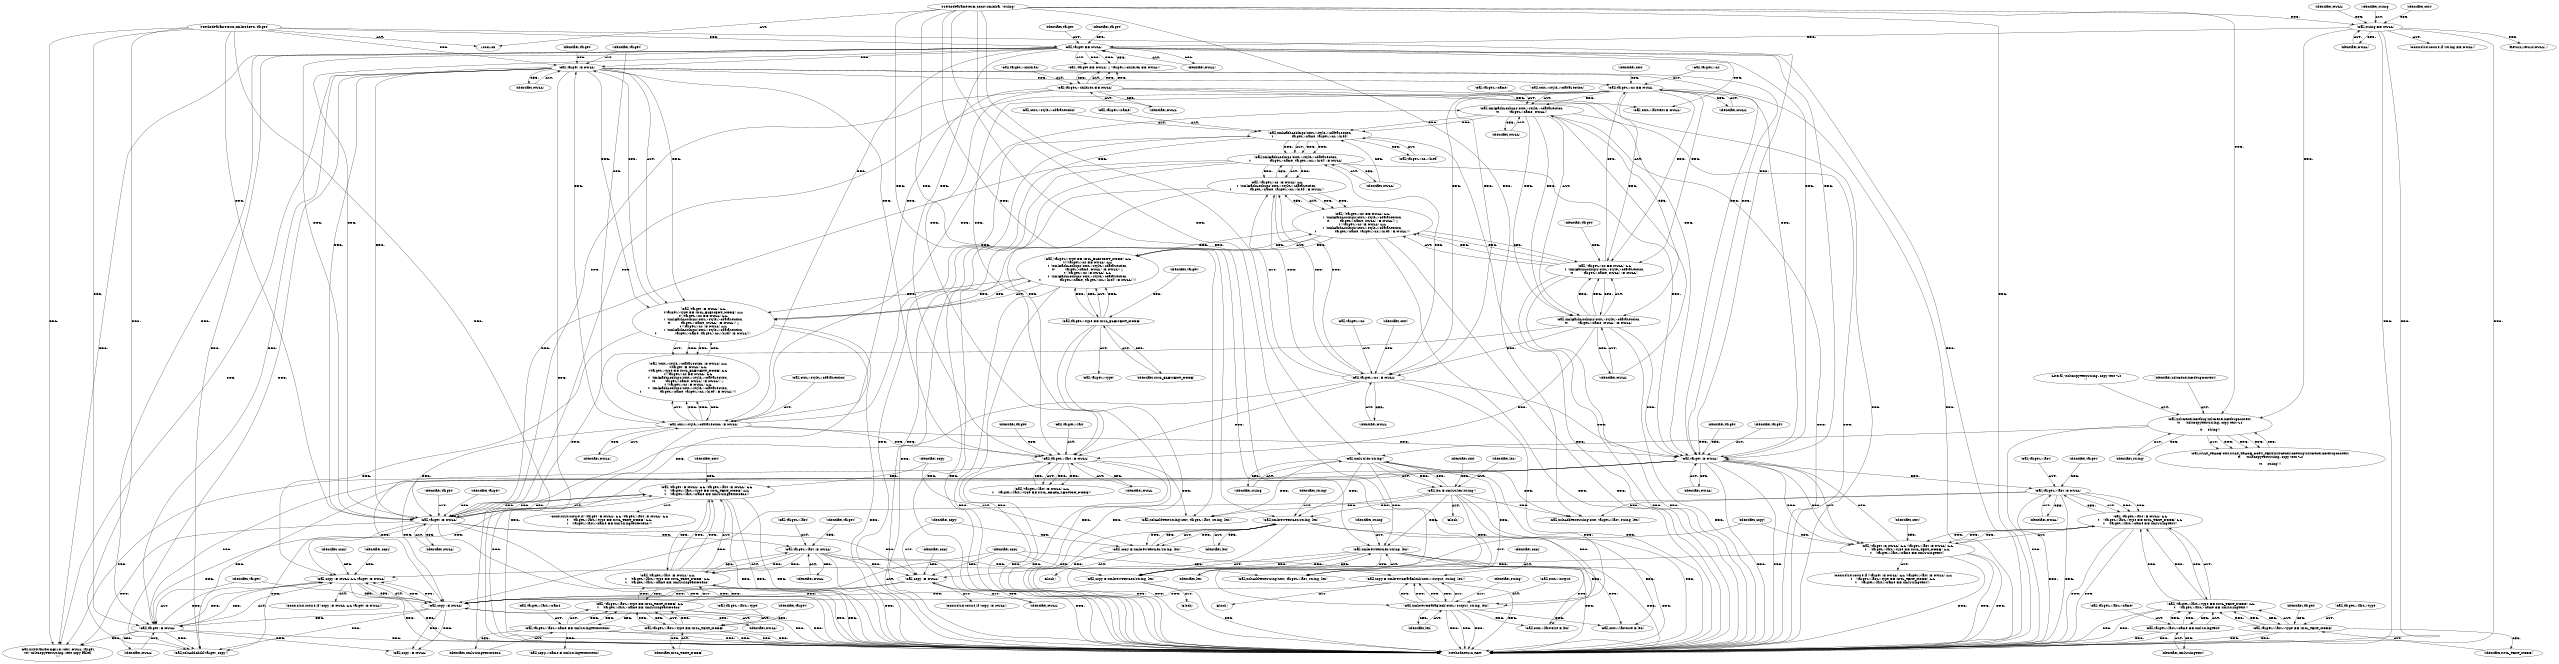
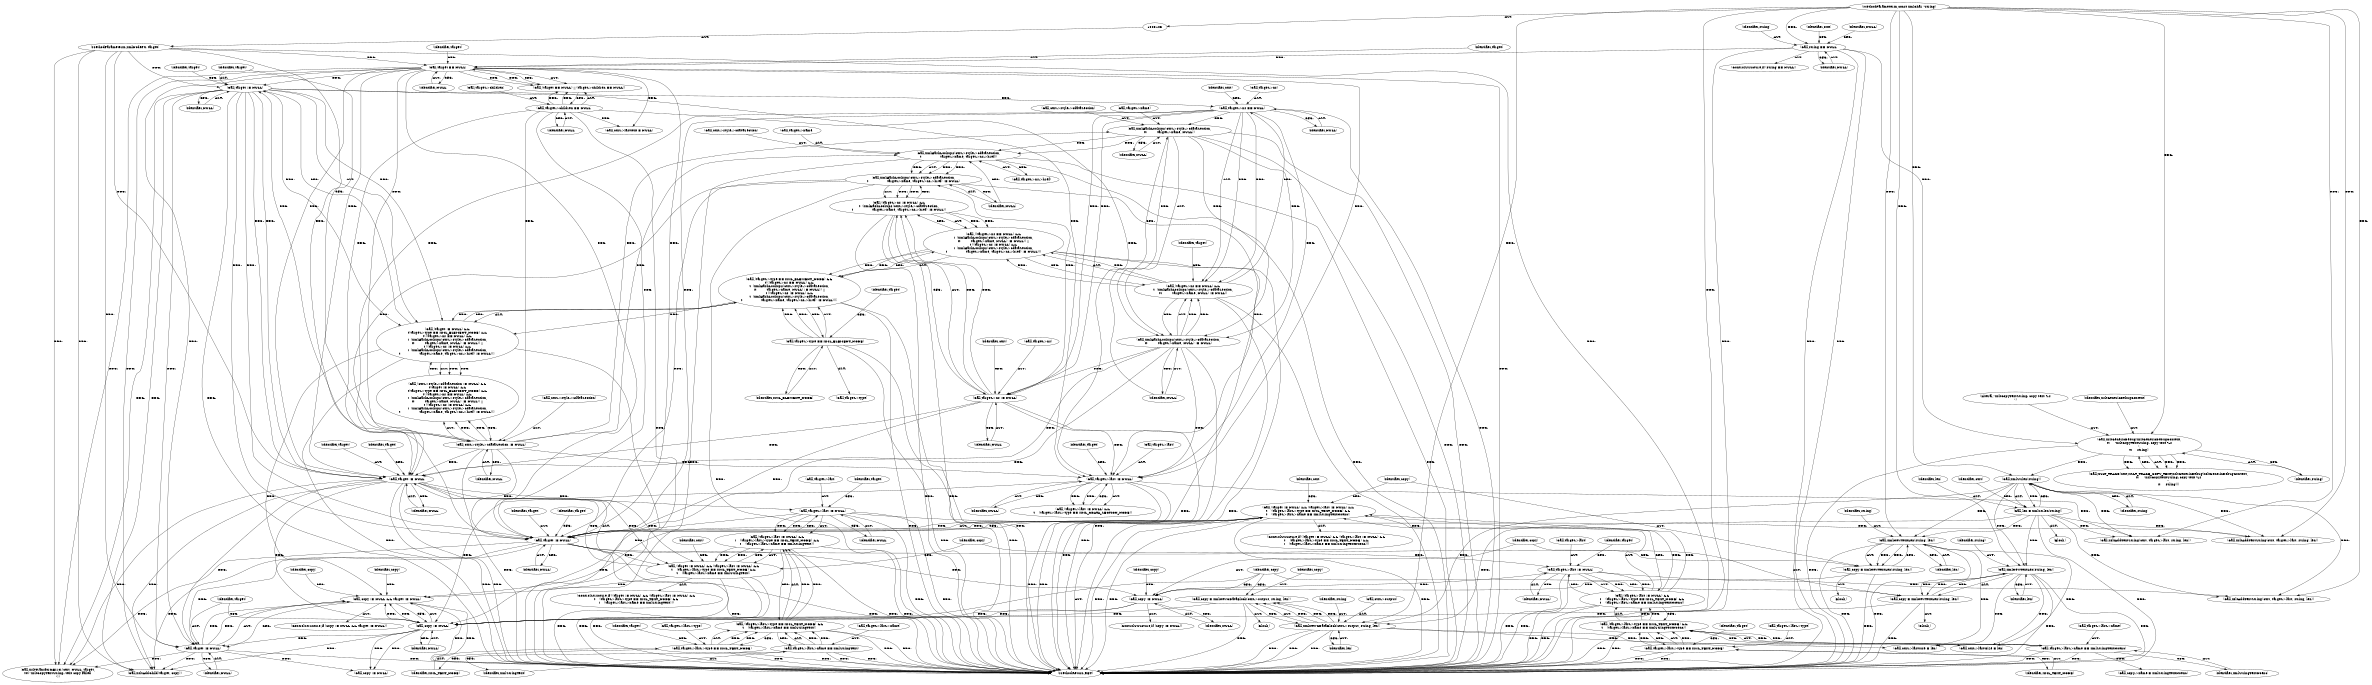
edge "(MethodParameterIn,xmlNodePtr target)" -> "1003105": reversed
node "(Return,return(NULL);)": removed
